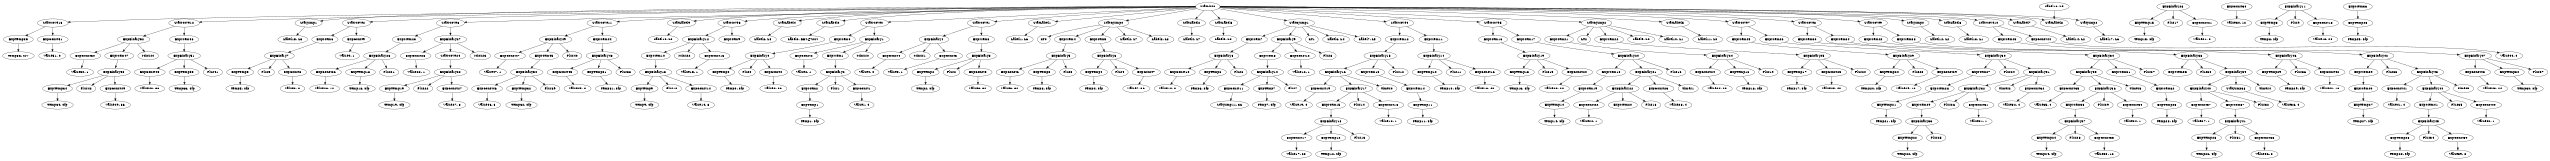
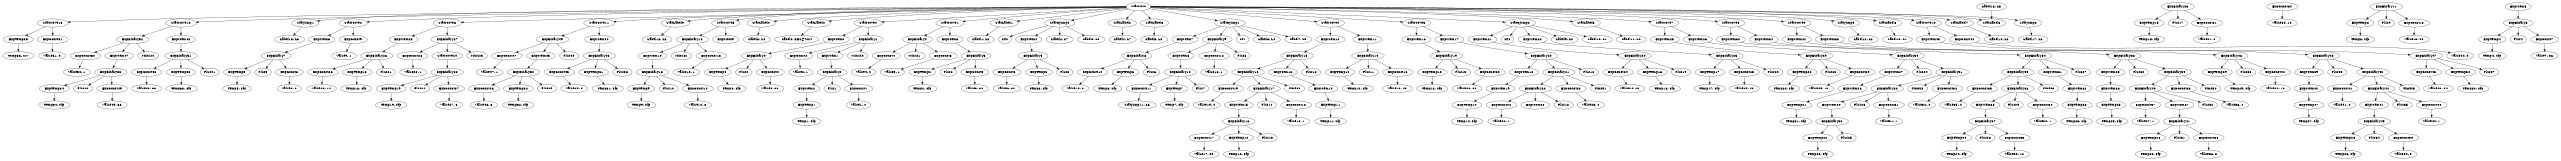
edge "StatCJump0" -> "ExpMem5": removed
edge "ExpMem35" -> "ExpMem36": added
node "StatJump38": label "StatJump38" -> "ExpConst38"
